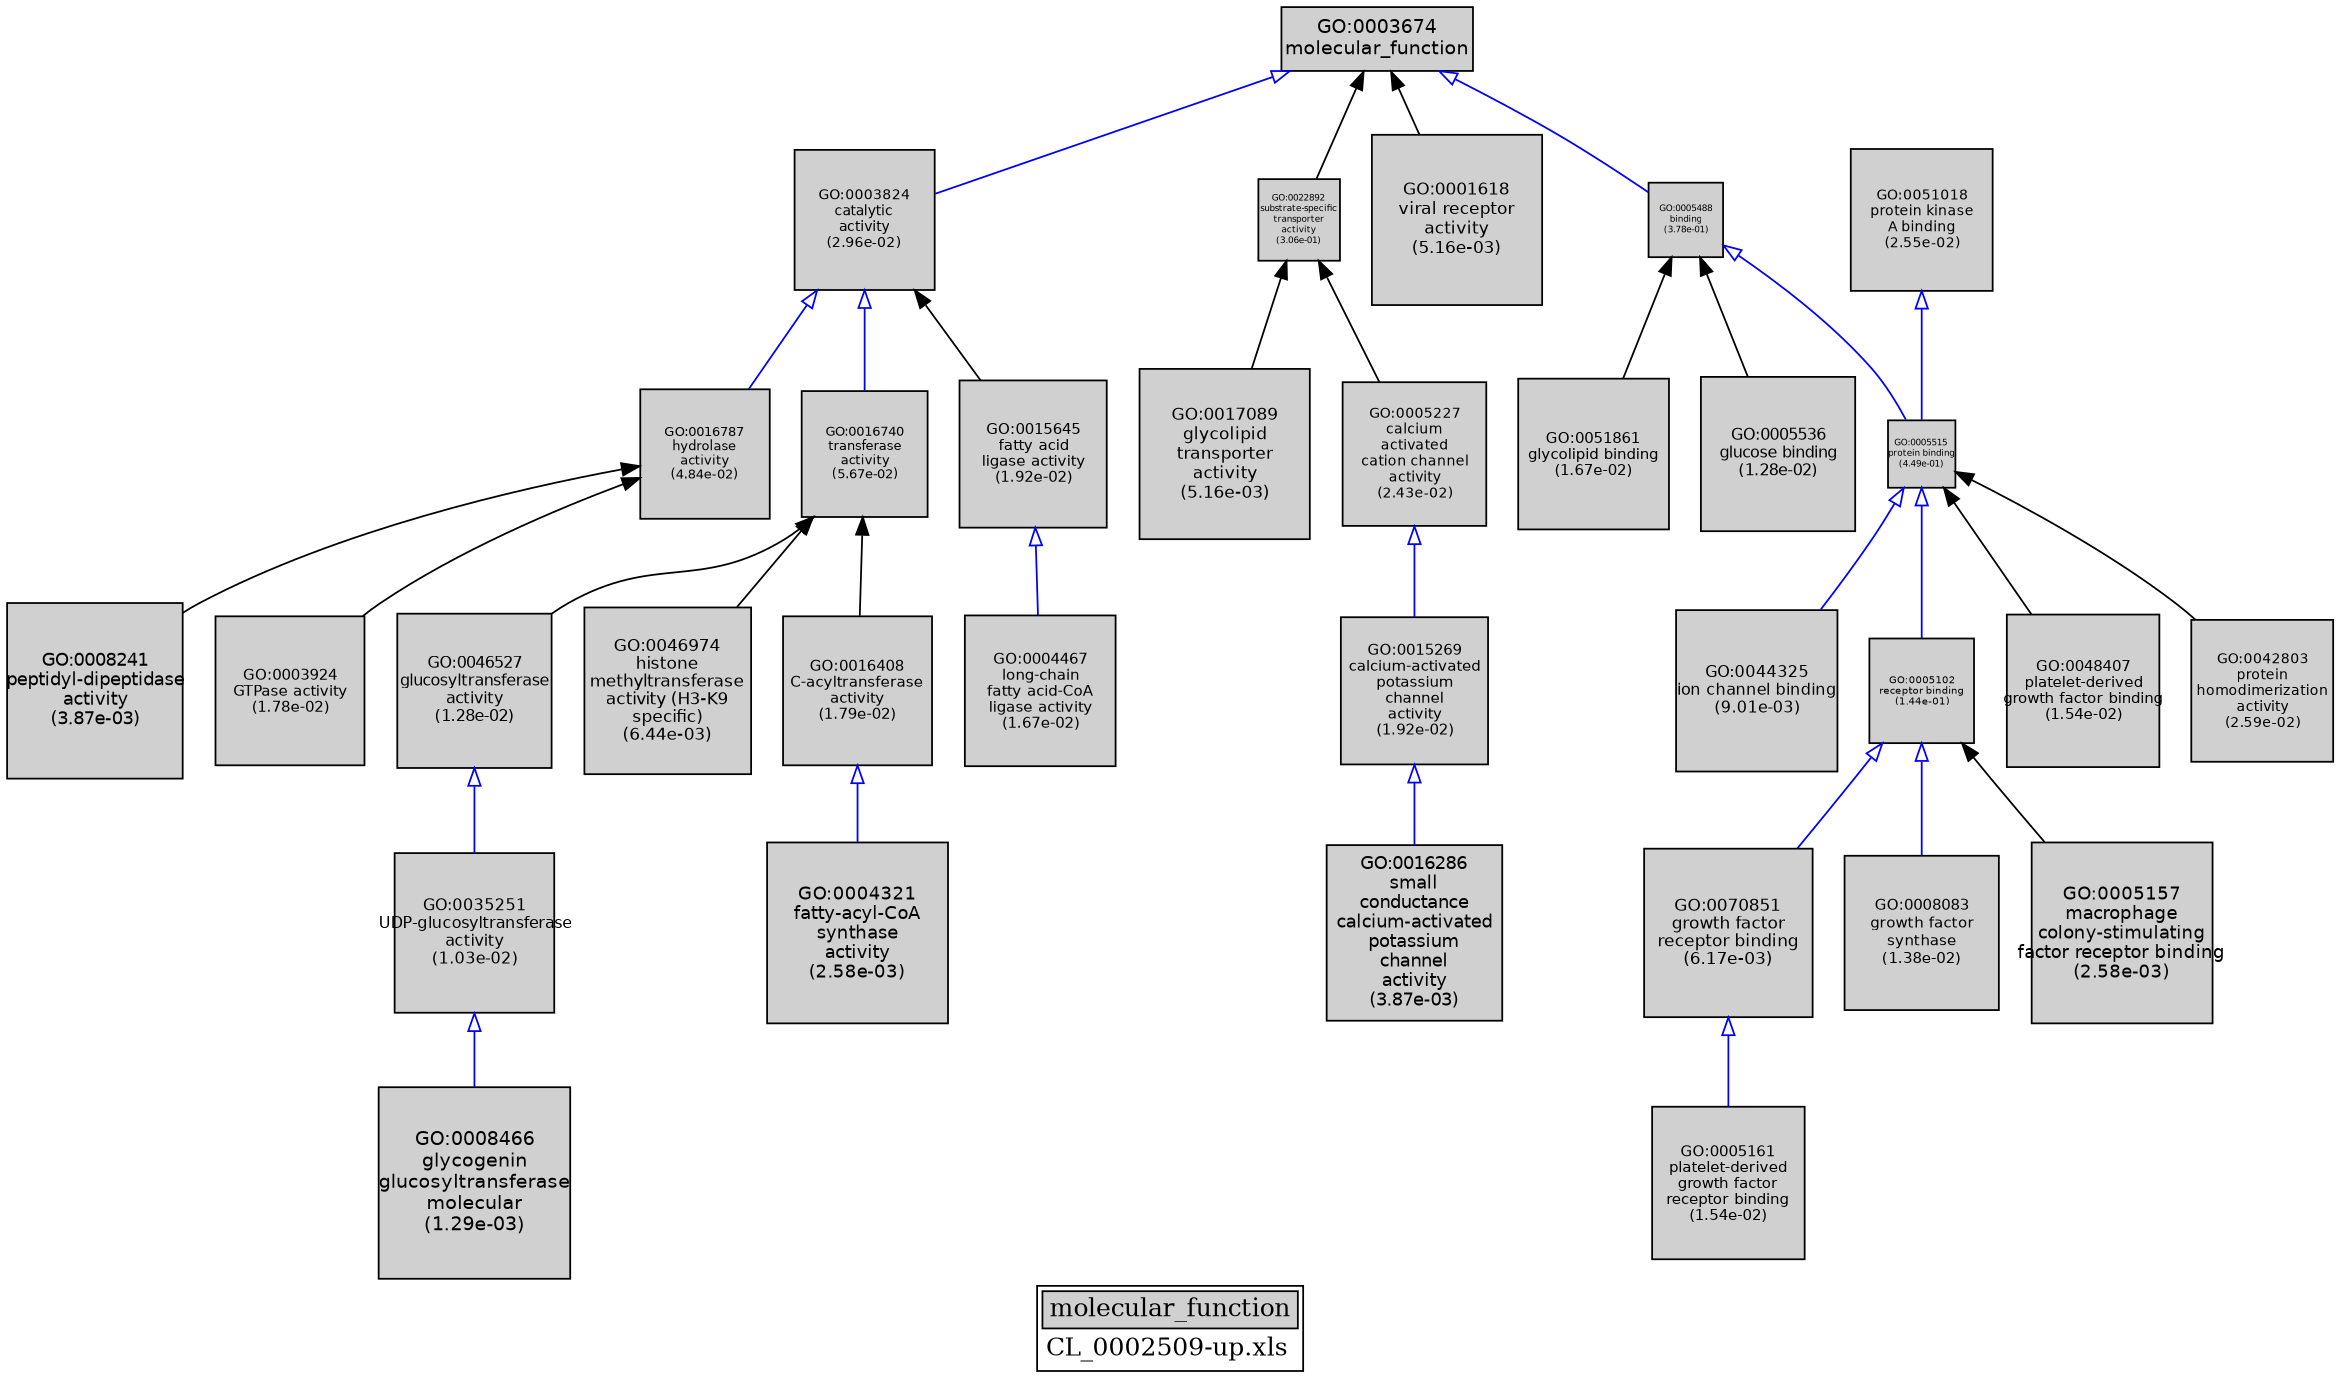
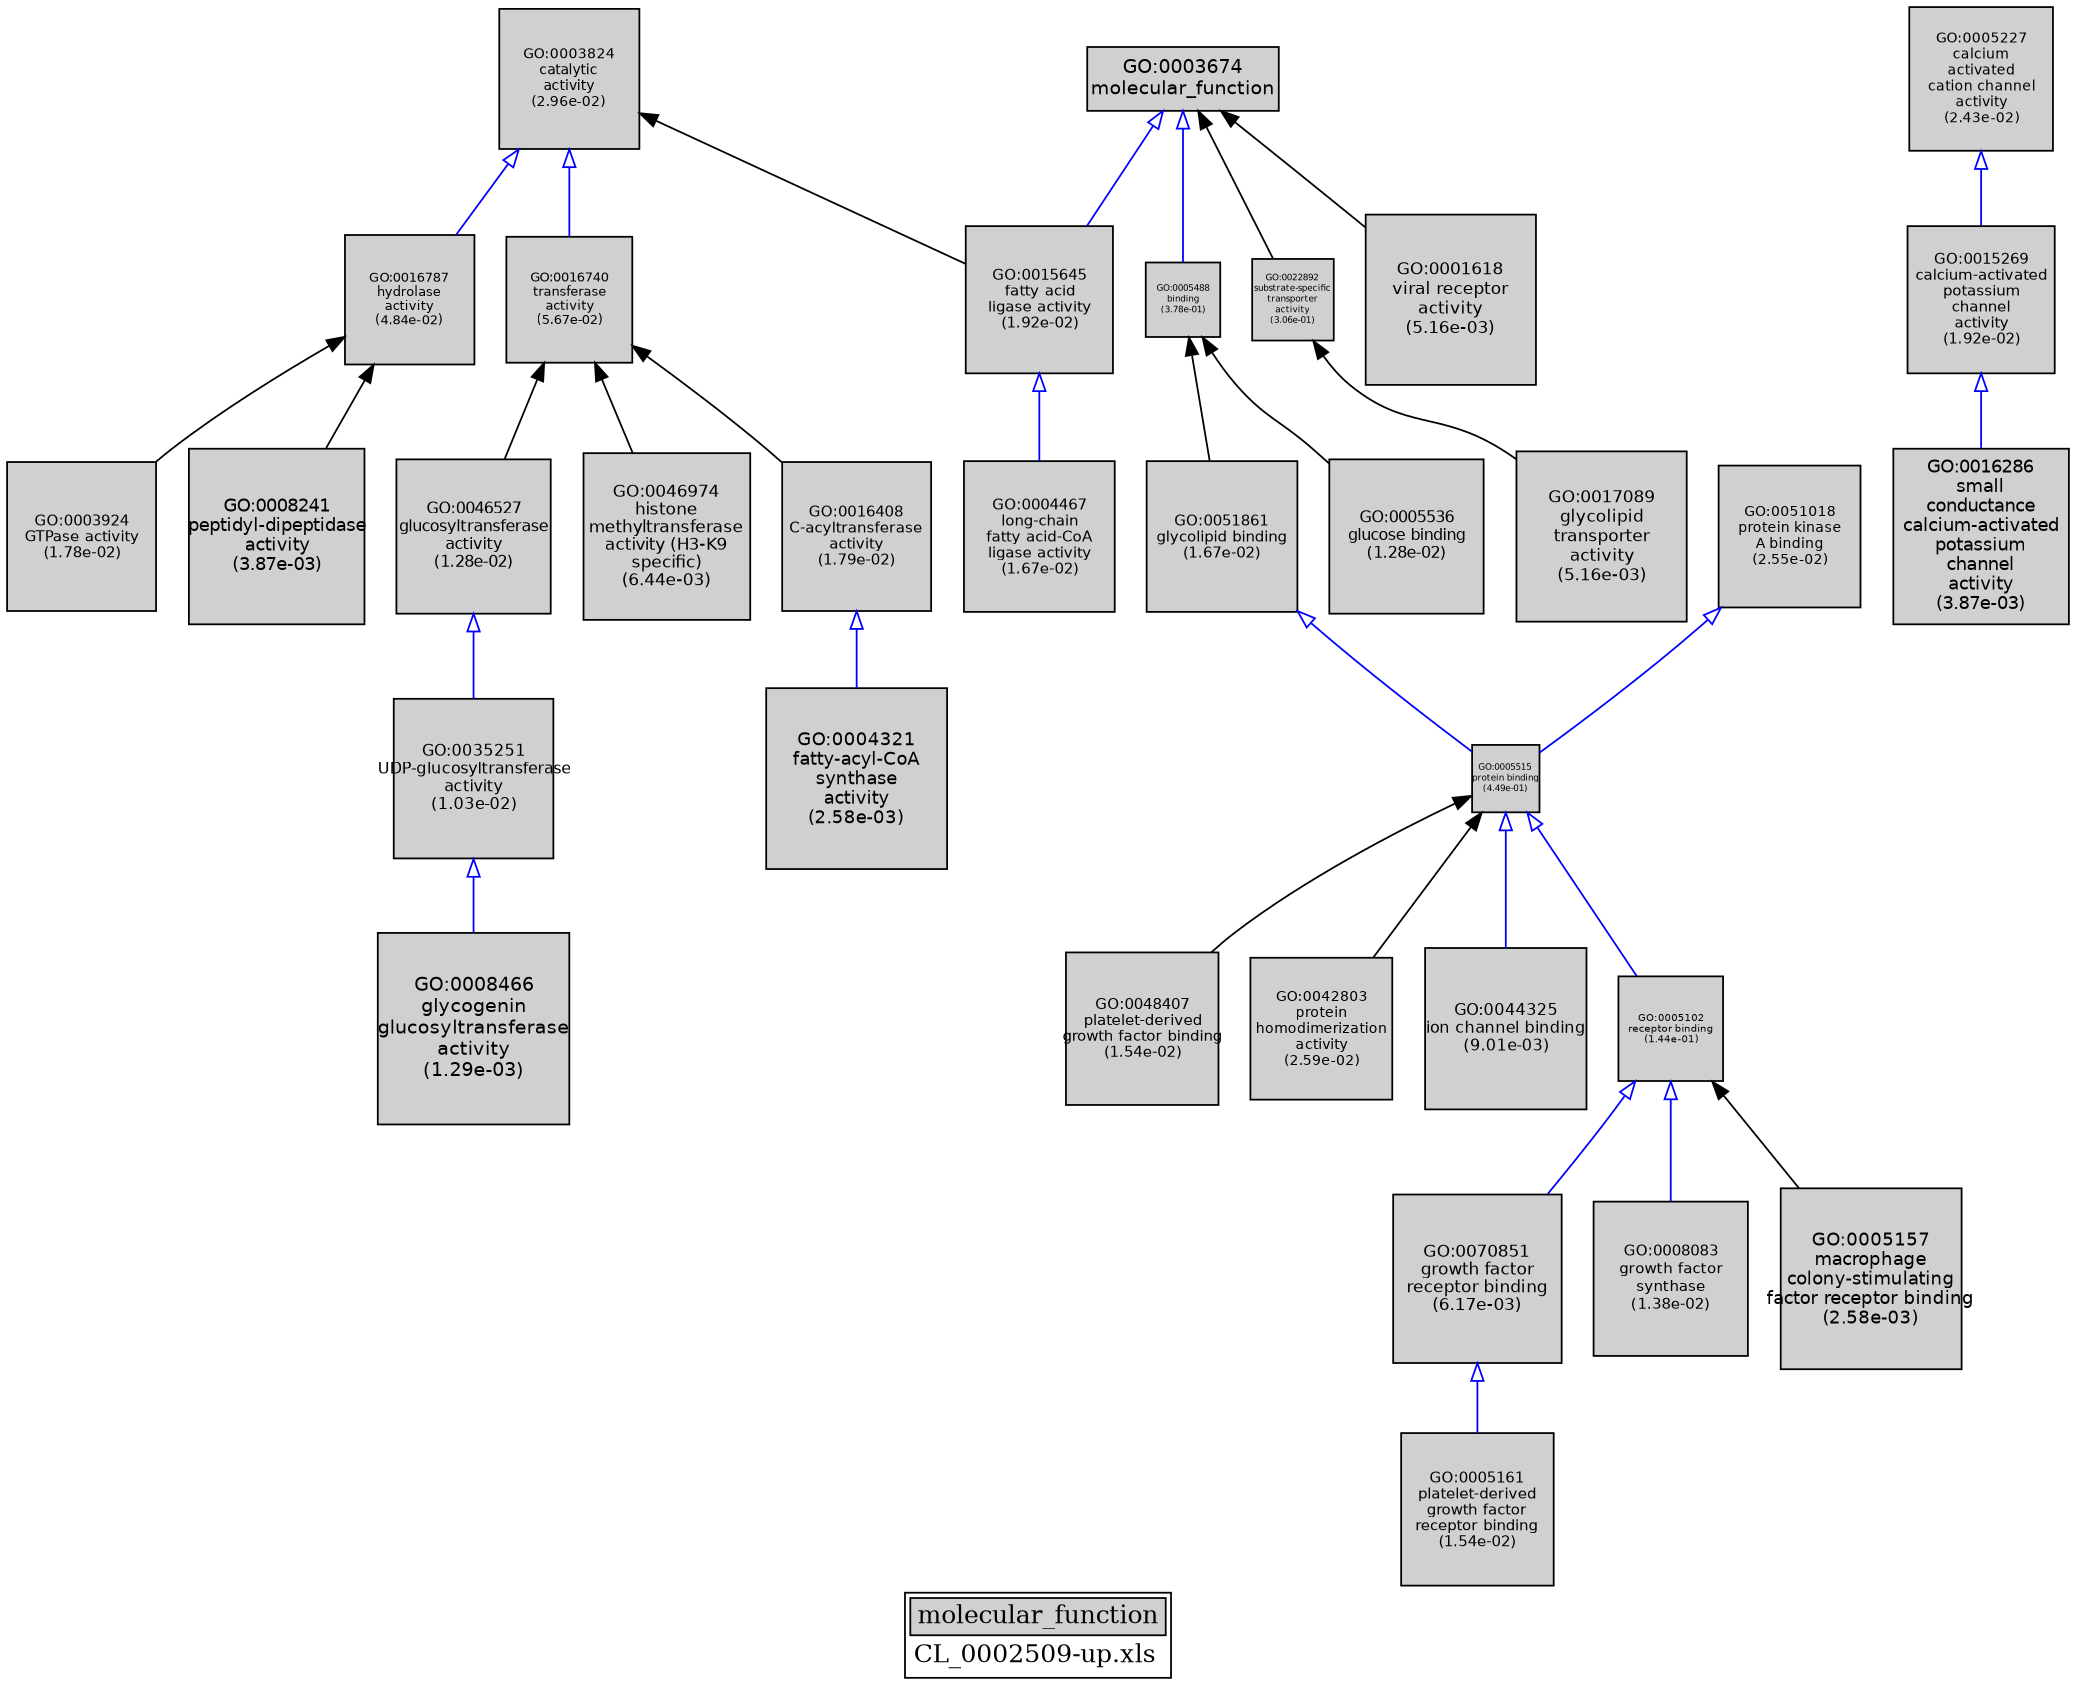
edge "GO:0003824" -> "GO:0003674": now "GO:0015645" -> "GO:0003674"
edge "GO:0005515" -> "GO:0005488": now "GO:0005515" -> "GO:0051861"
edge "GO:0005227" -> "GO:0022892": removed
node "GO:0008466": text "molecular" -> "activity"
